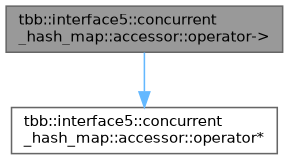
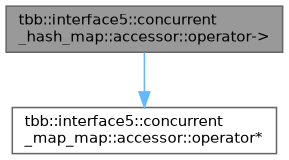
node "tbb::interface5::concurrent _hash_map::accessor::operator*": label "tbb::interface5::concurrent _hash_map::accessor::operator*" -> "tbb::interface5::concurrent _map_map::accessor::operator*"
